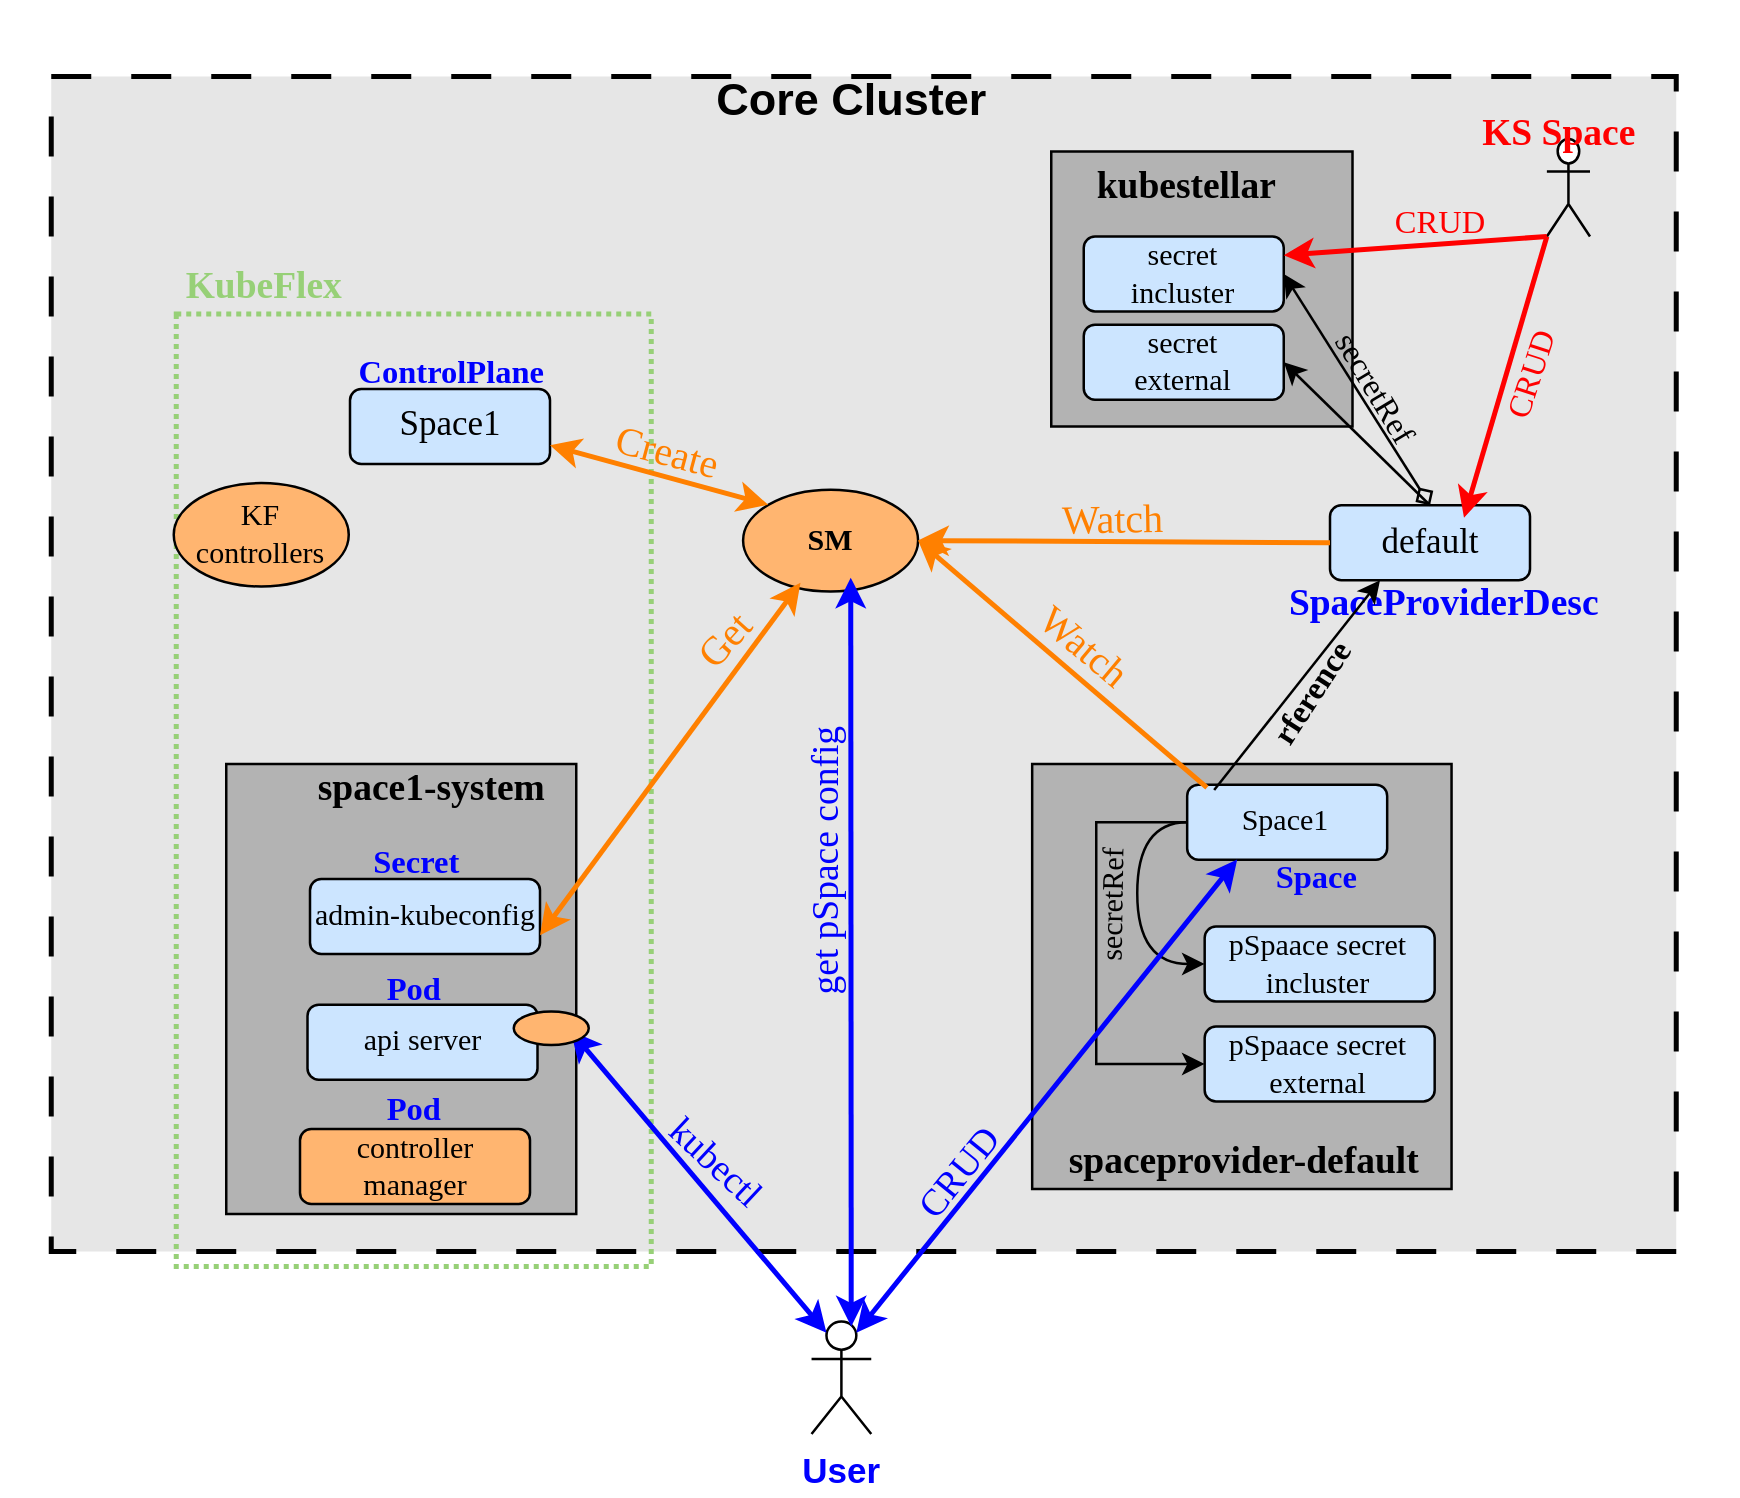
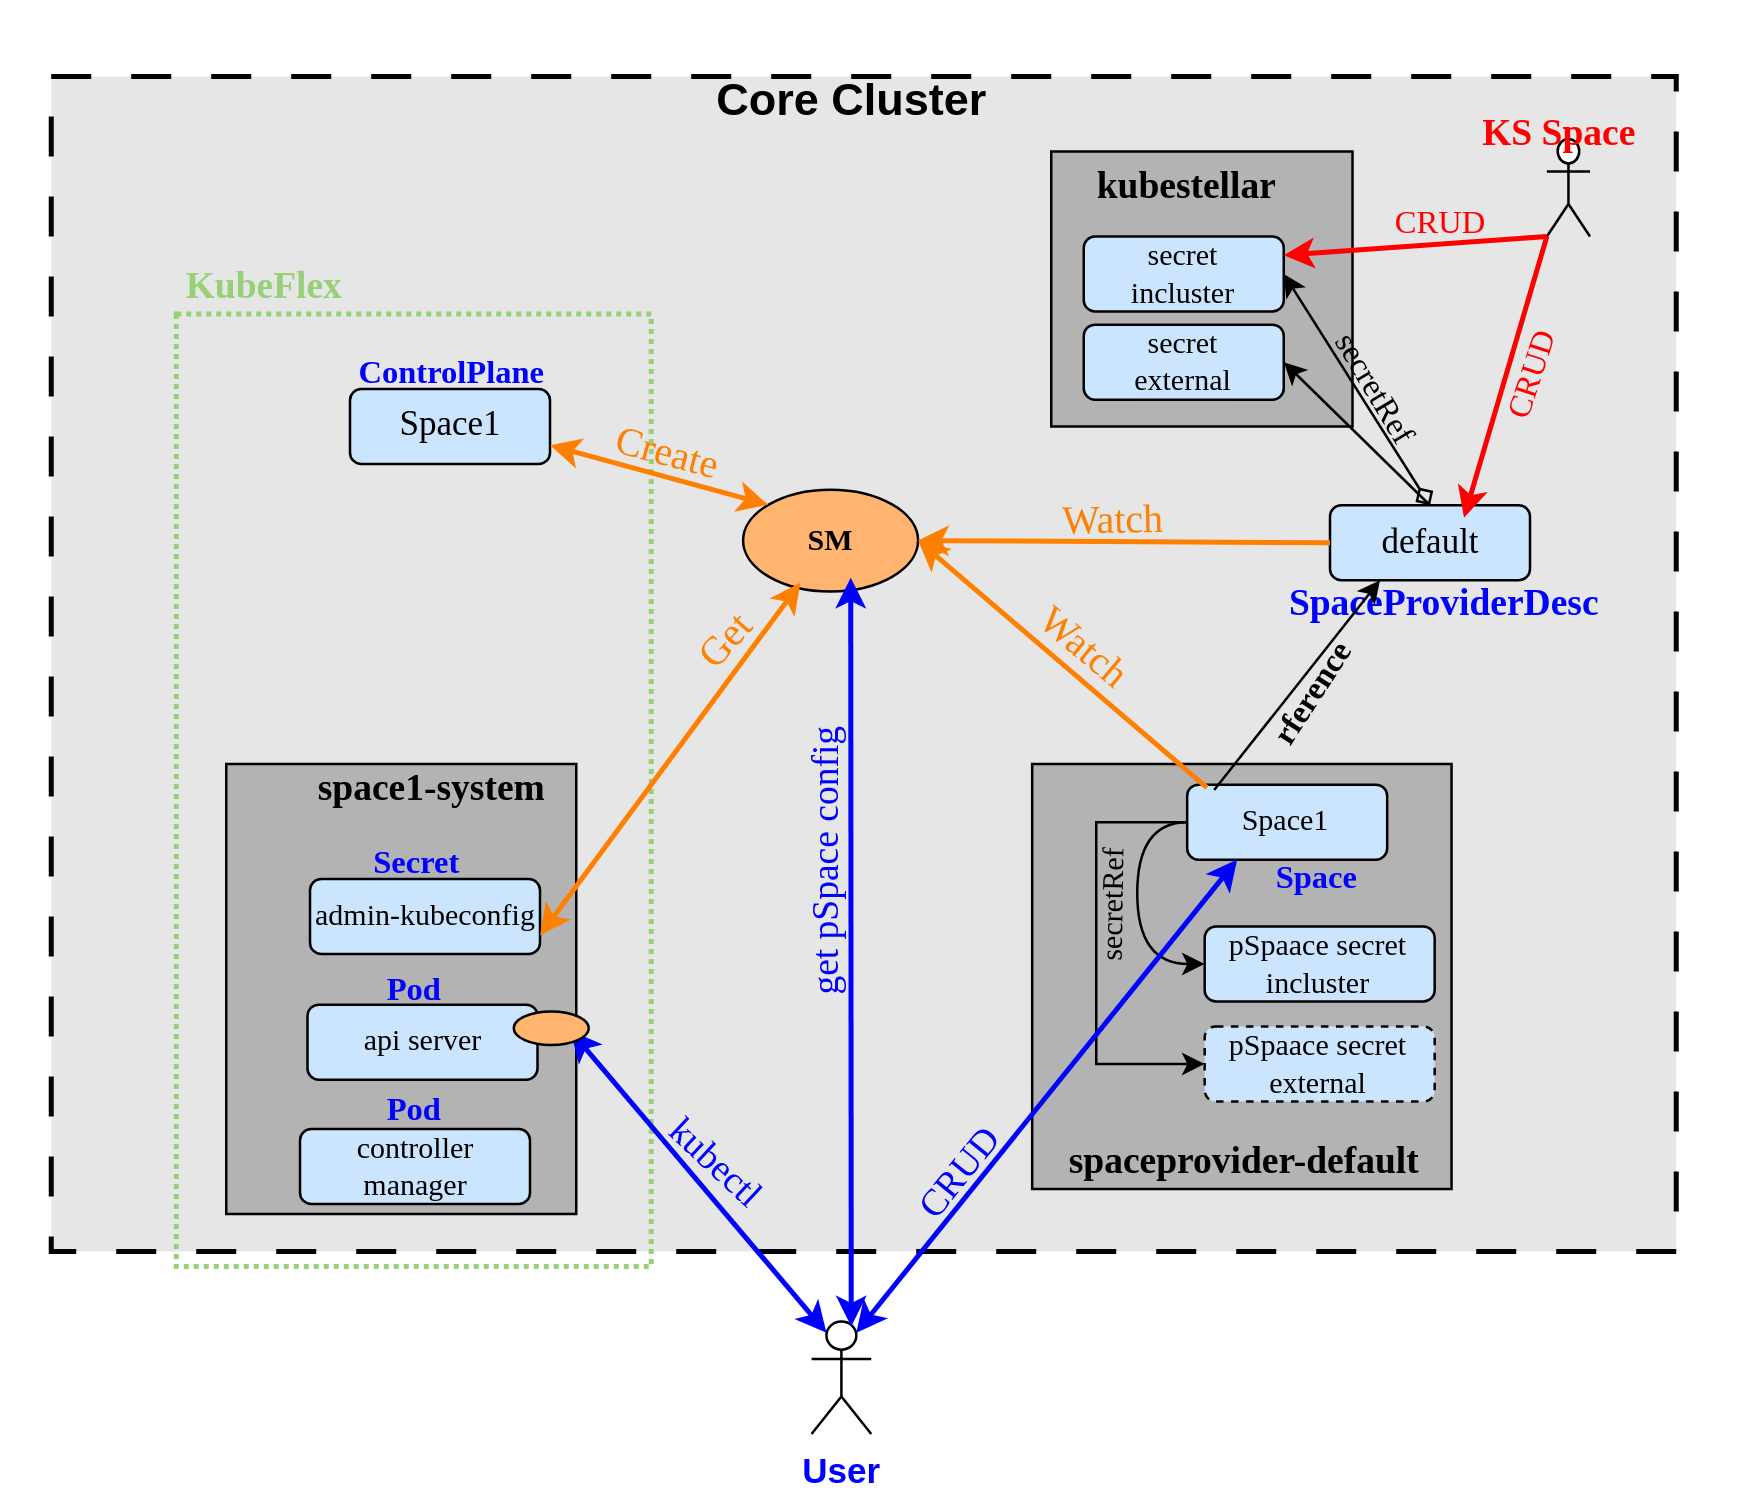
node "KF controllers": removed
node "pSpaace secret external": style solid -> dashed
node "controller manager": fillcolor #ffb570 -> #cce5ff
